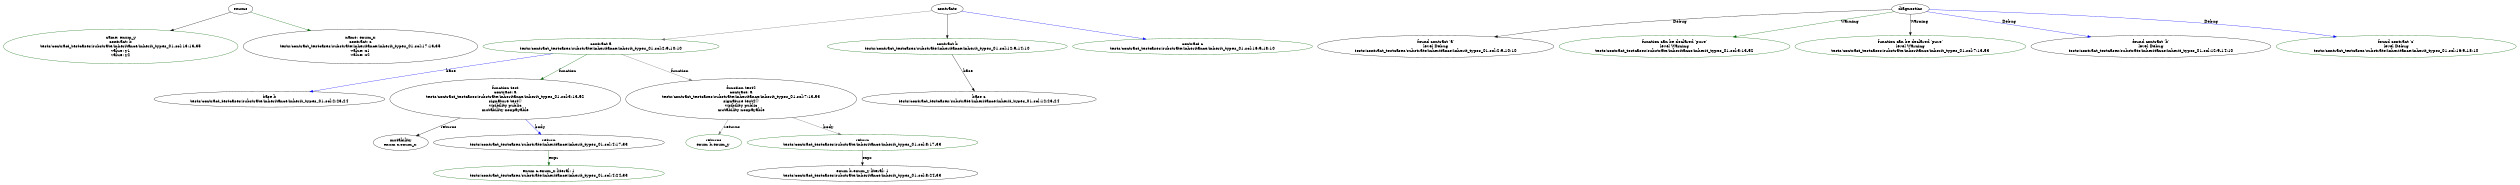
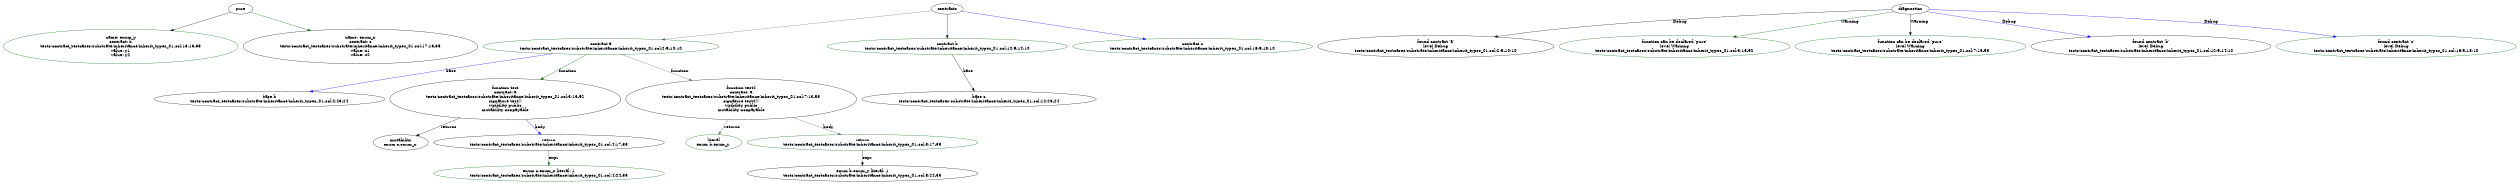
node "enums": label "enums" -> "pure"
node "returns enum b.enum_y": label "returns enum b.enum_y" -> "literal enum b.enum_y"
